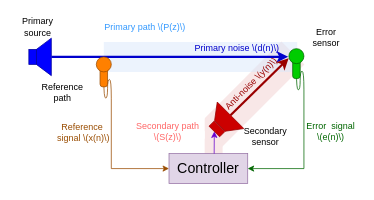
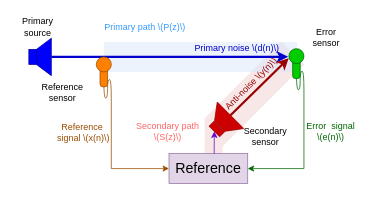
node "Reference path": label "Reference path" -> "Reference sensor"
node "Controller": label "Controller" -> "Reference"
